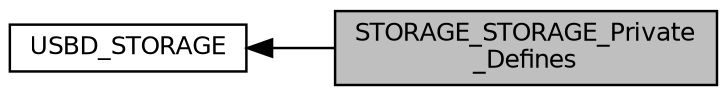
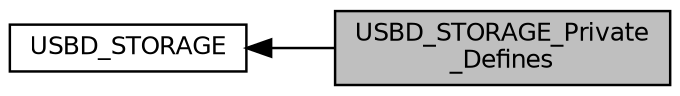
node "STORAGE_STORAGE_Private _Defines": label "STORAGE_STORAGE_Private _Defines" -> "USBD_STORAGE_Private _Defines"
